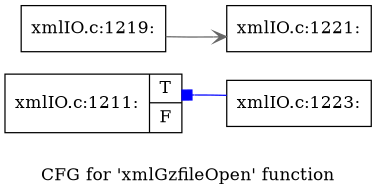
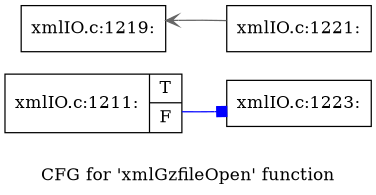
edge "xmlIO.c:1219:" -> "xmlIO.c:1221:": reversed
edge "xmlIO.c:1223:" -> "xmlIO.c:1211:": reversed
